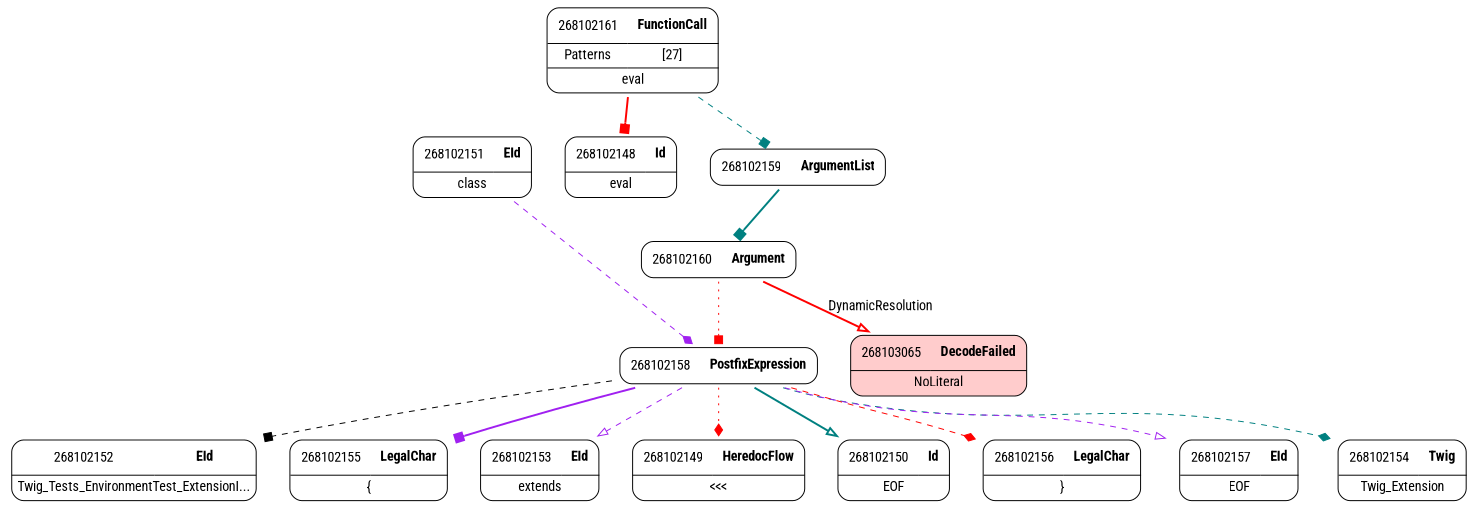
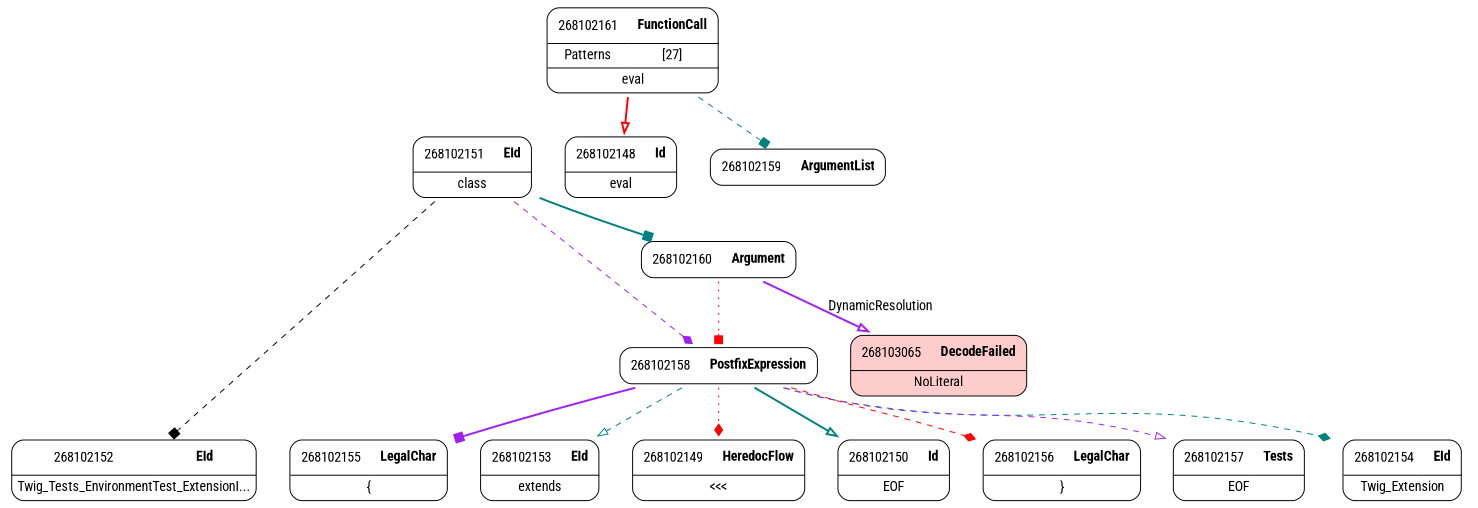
edge "268102161" -> "268102148": arrowhead box -> onormal
edge "268102159" -> "268102160": now "268102151" -> "268102160"
edge "268102160" -> "268103065": color red -> purple
edge "268102158" -> "268102152": now "268102151" -> "268102152"
edge "268102158" -> "268102153": color purple -> teal
node "268102157": text "EId" -> "Tests"
node "268102154": text "Twig" -> "EId"
